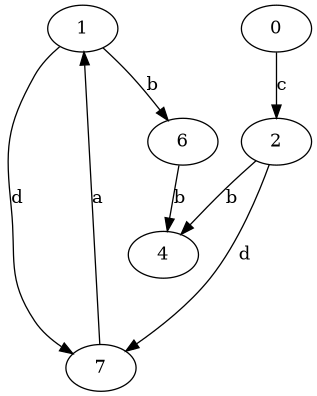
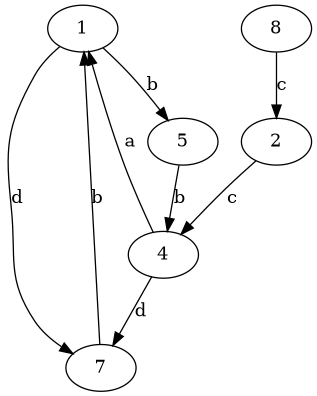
node "0": label "0" -> "8"
node "6": label "6" -> "5"
edge "4" -> "1": added, label "a"
edge "7" -> "1": label "a" -> "b"
edge "2" -> "4": label "b" -> "c"
edge "2" -> "7": now "4" -> "7"
